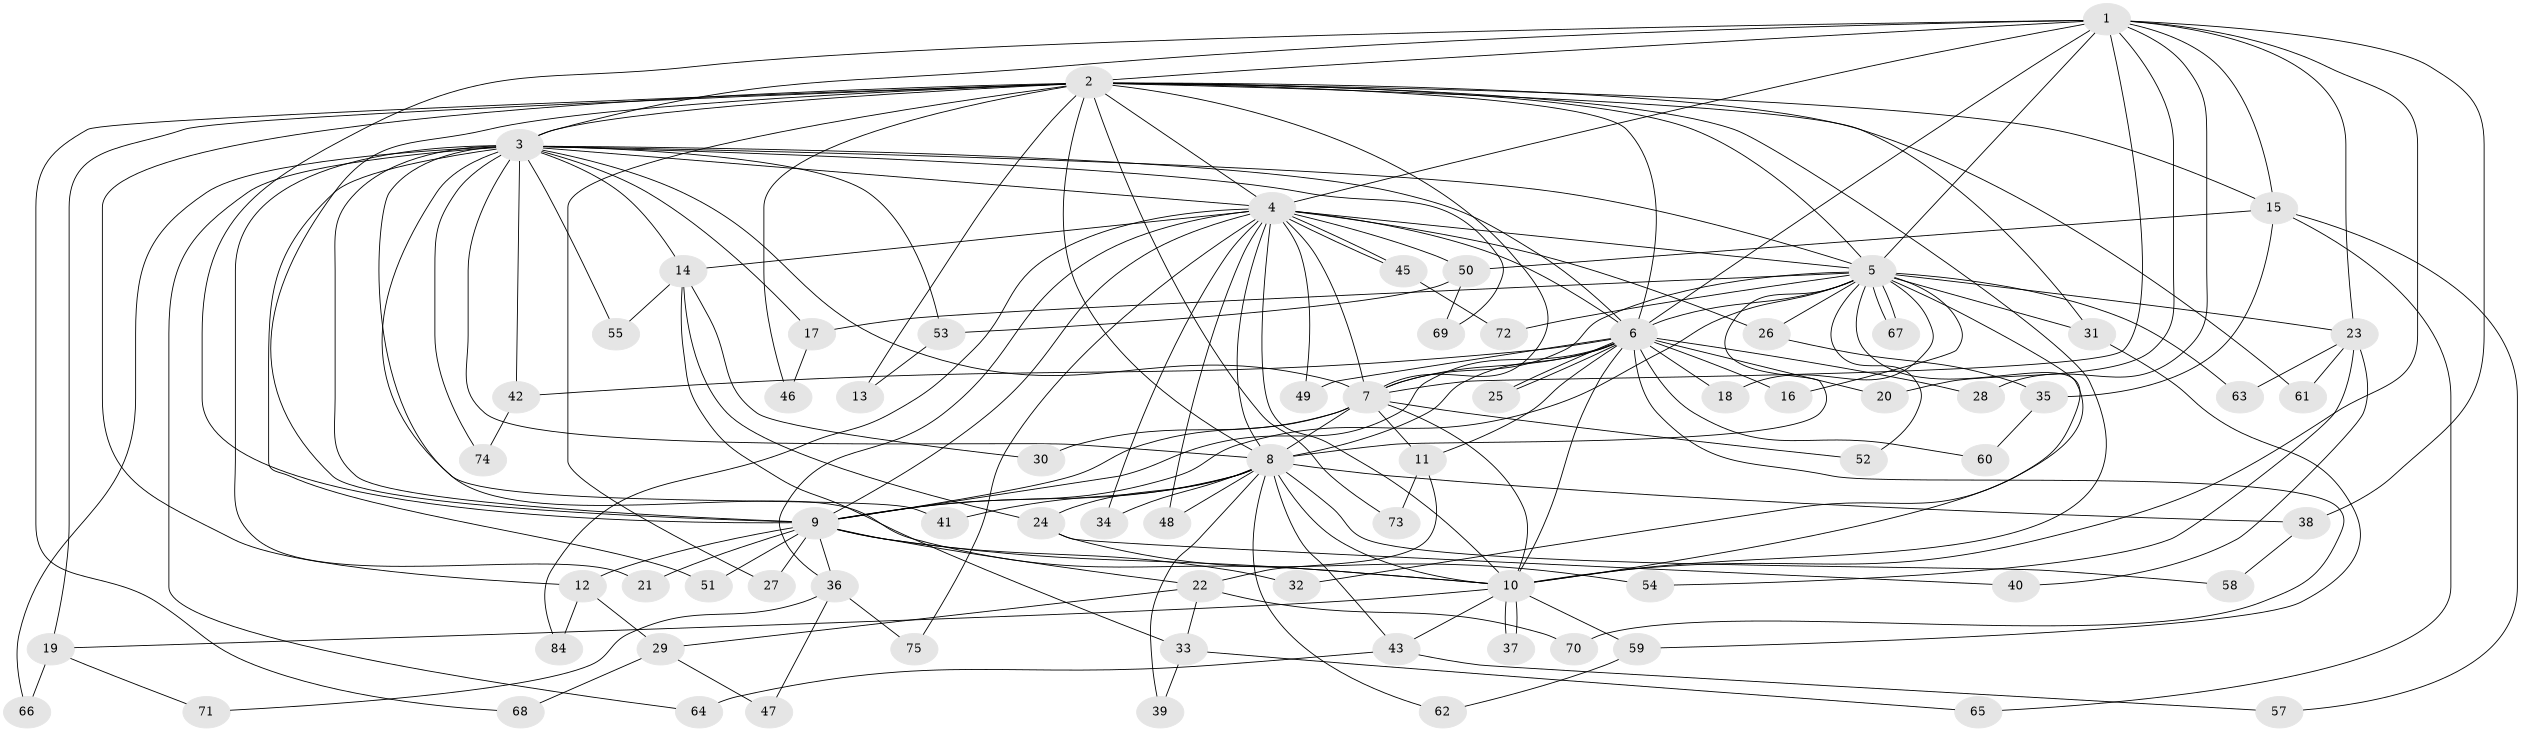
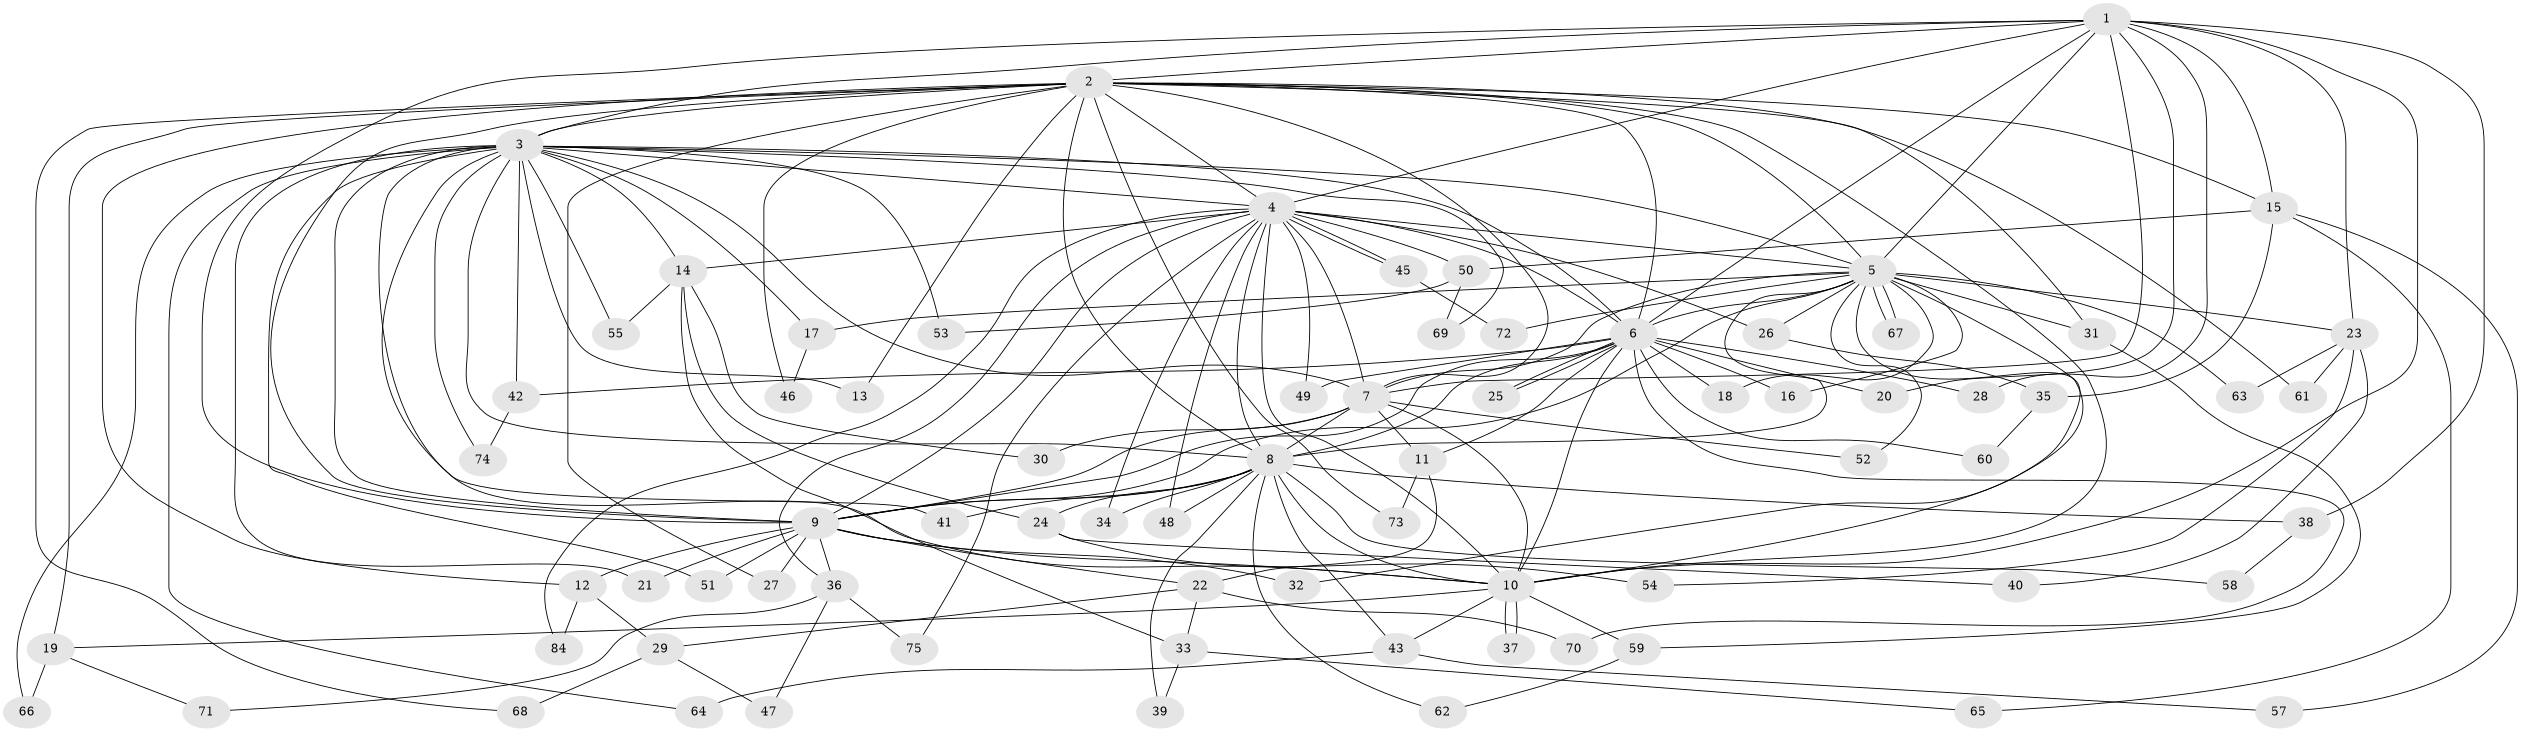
edge "53" -- "13": now "3" -- "13"
edge "6" -- "7": removed
